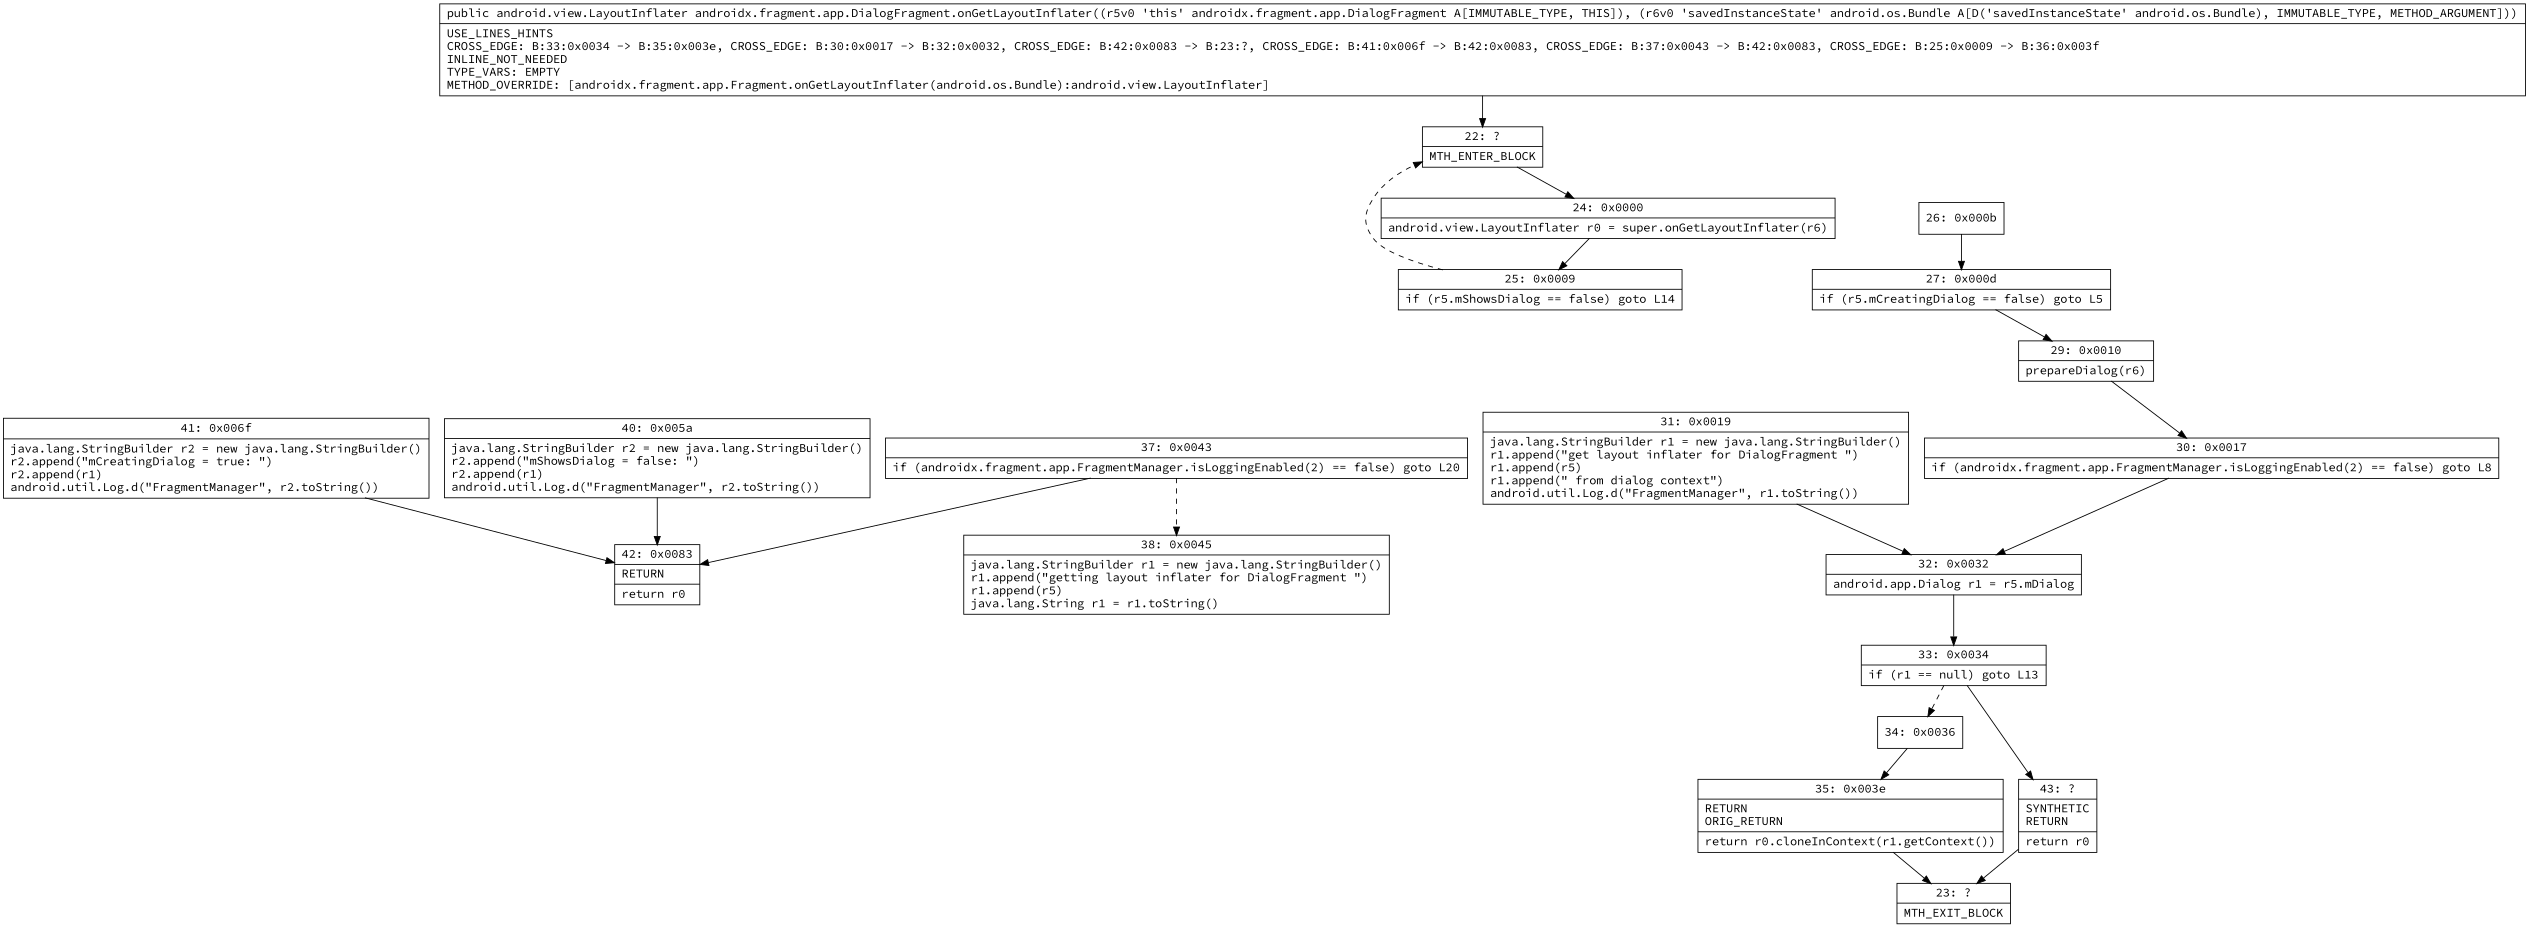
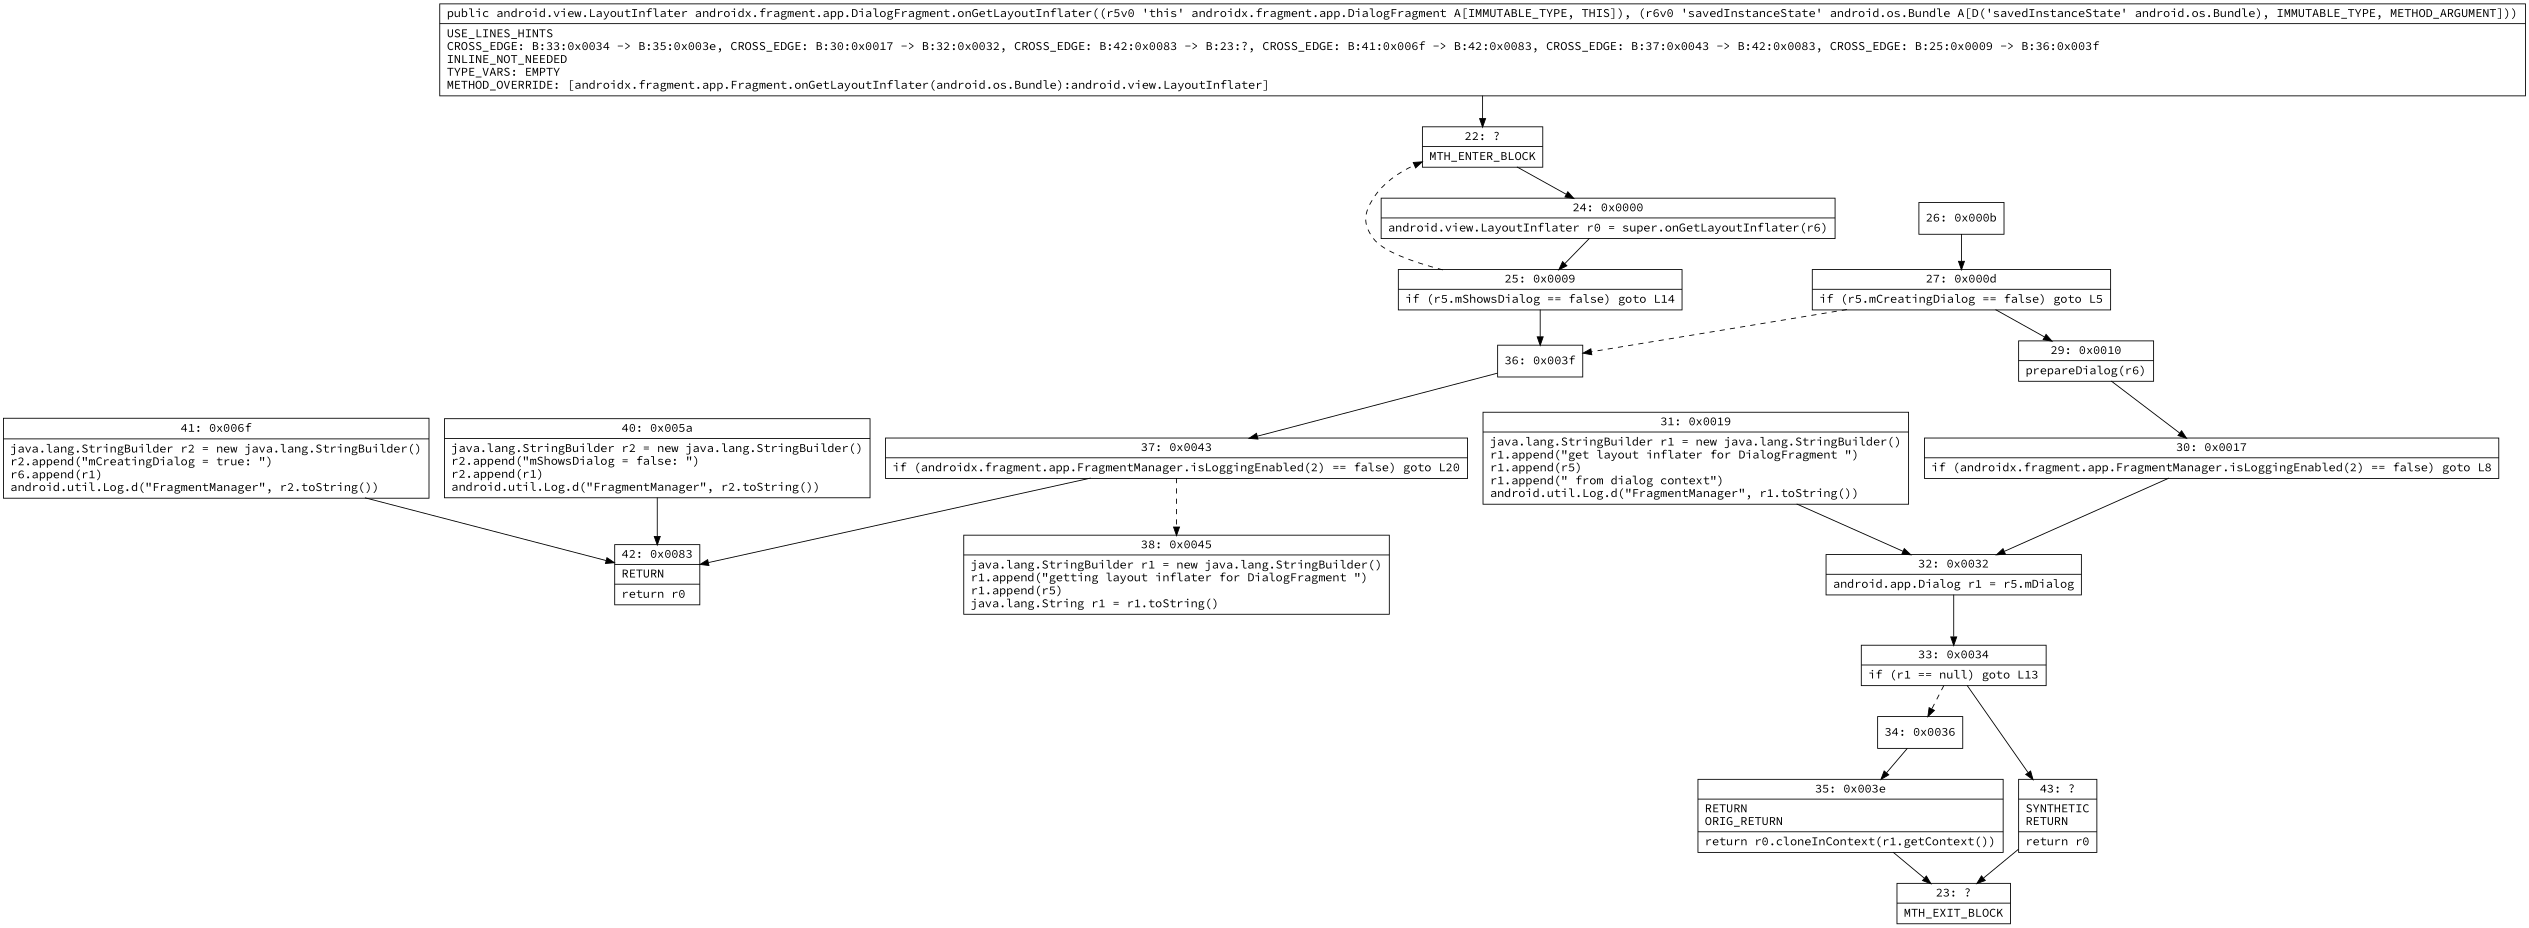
node "36: 0x003f": added
node "41: 0x006f": text "r2.append(r1)" -> "r6.append(r1)"
